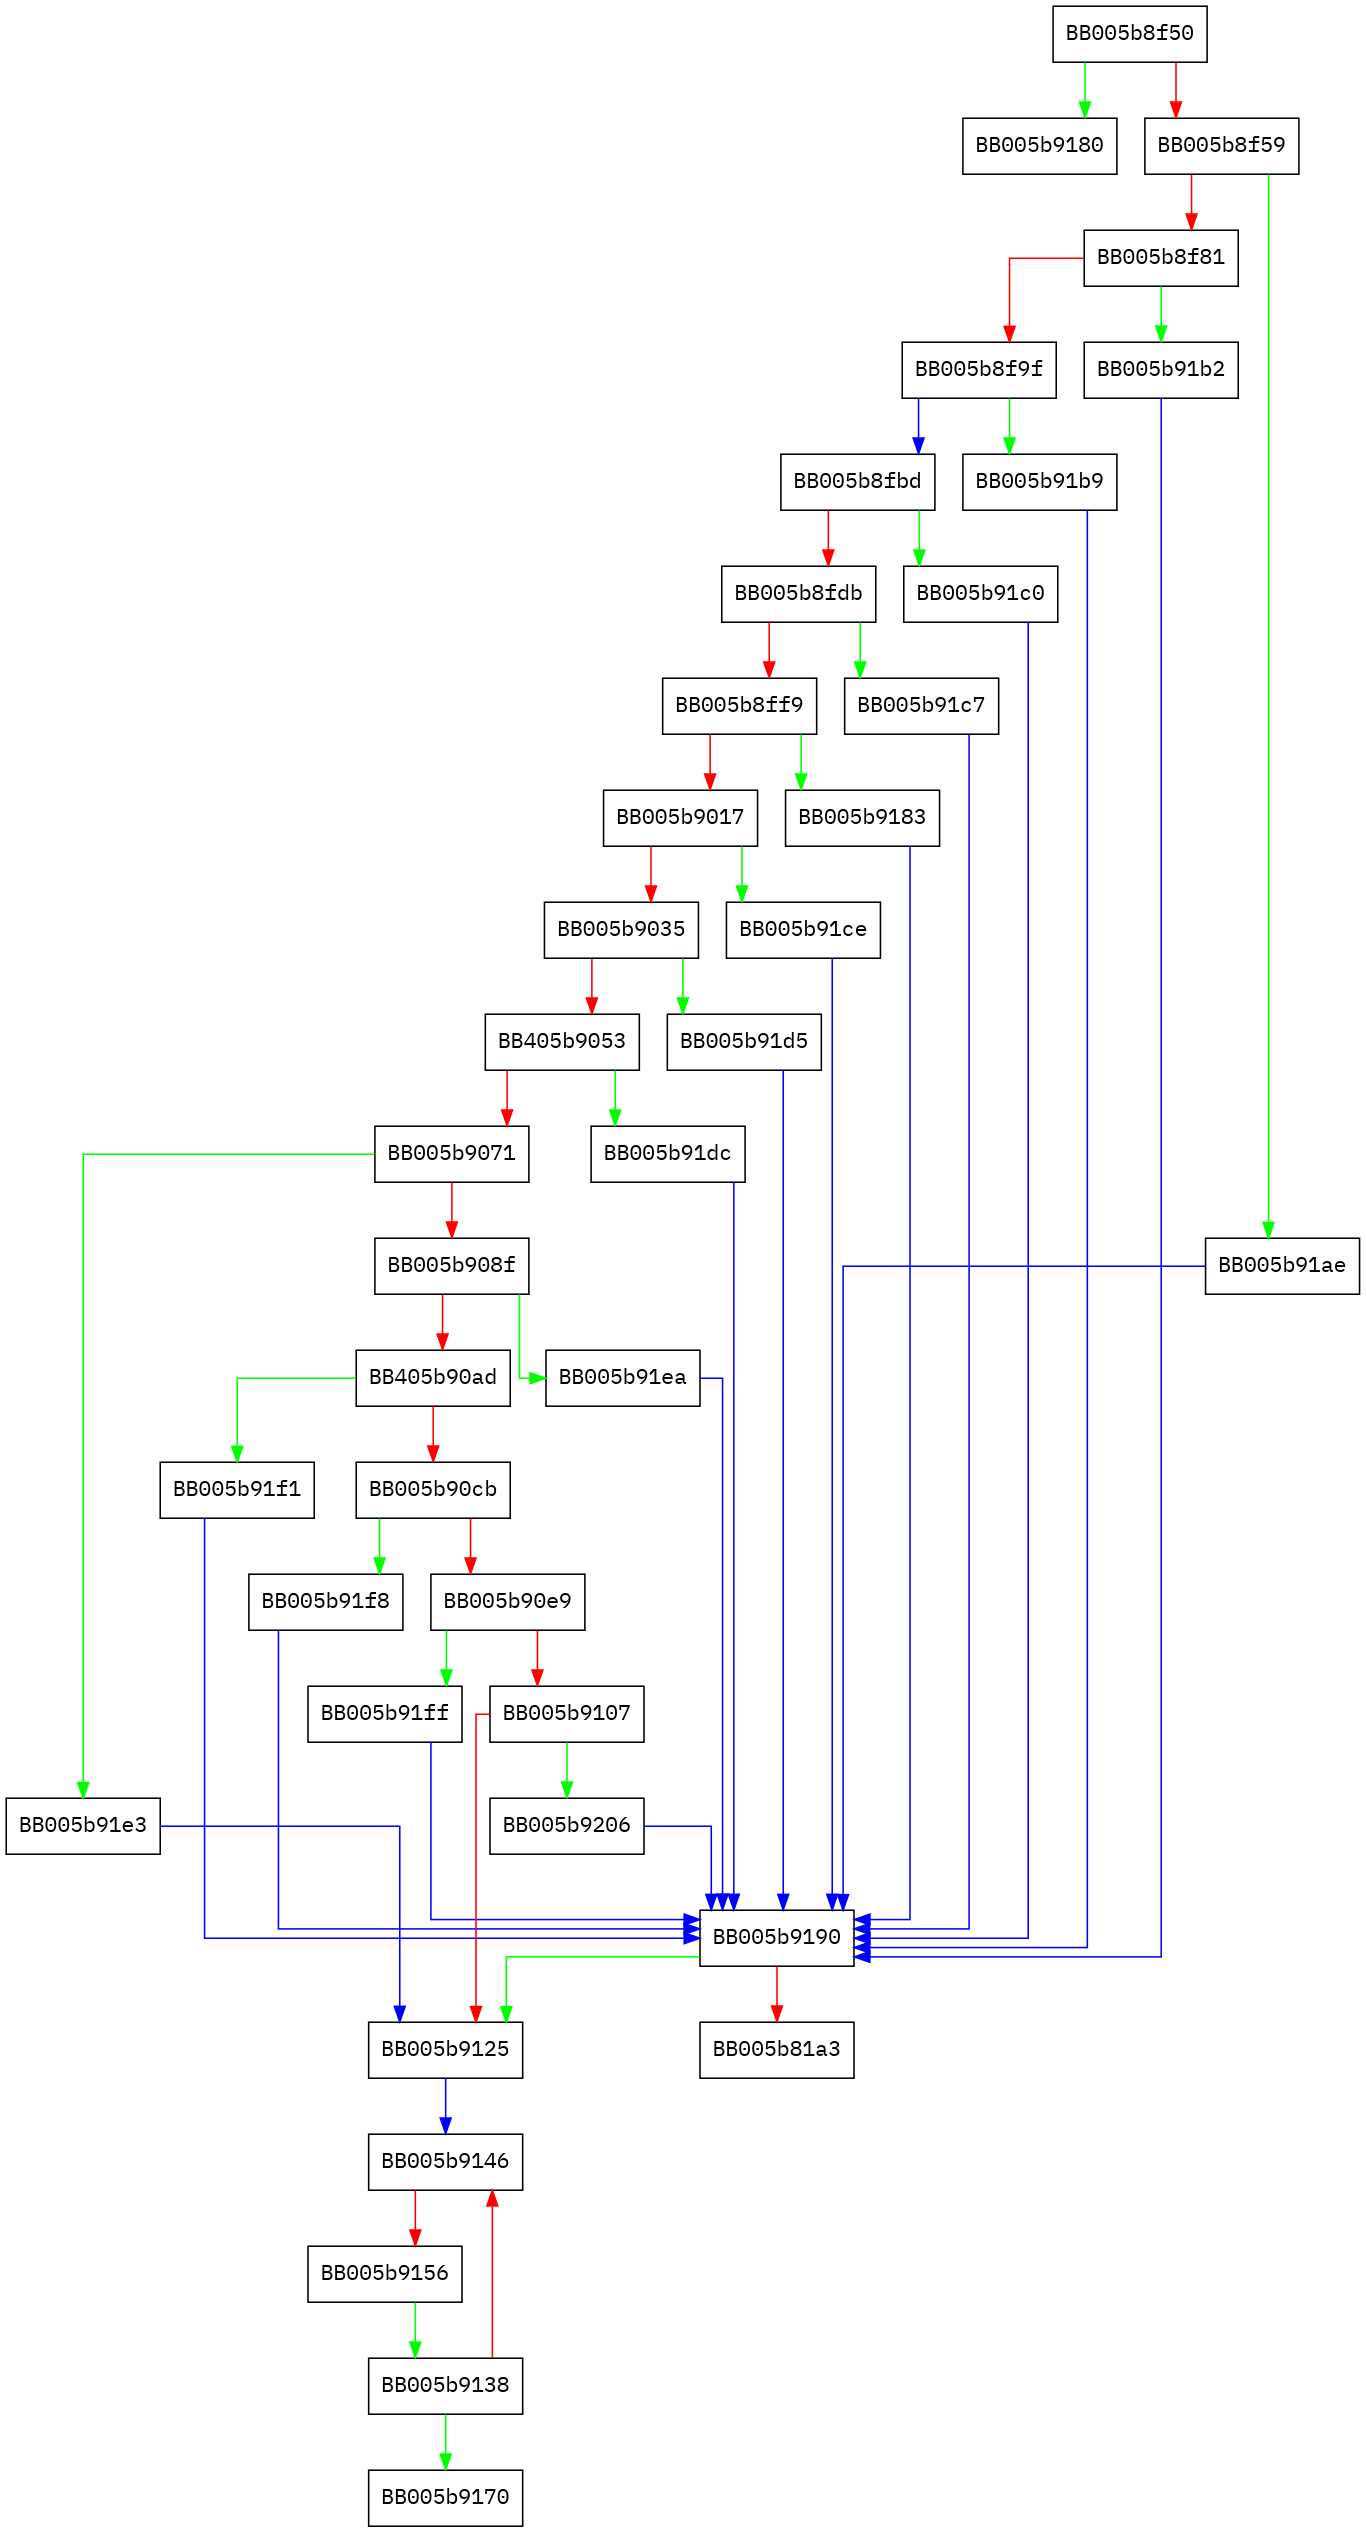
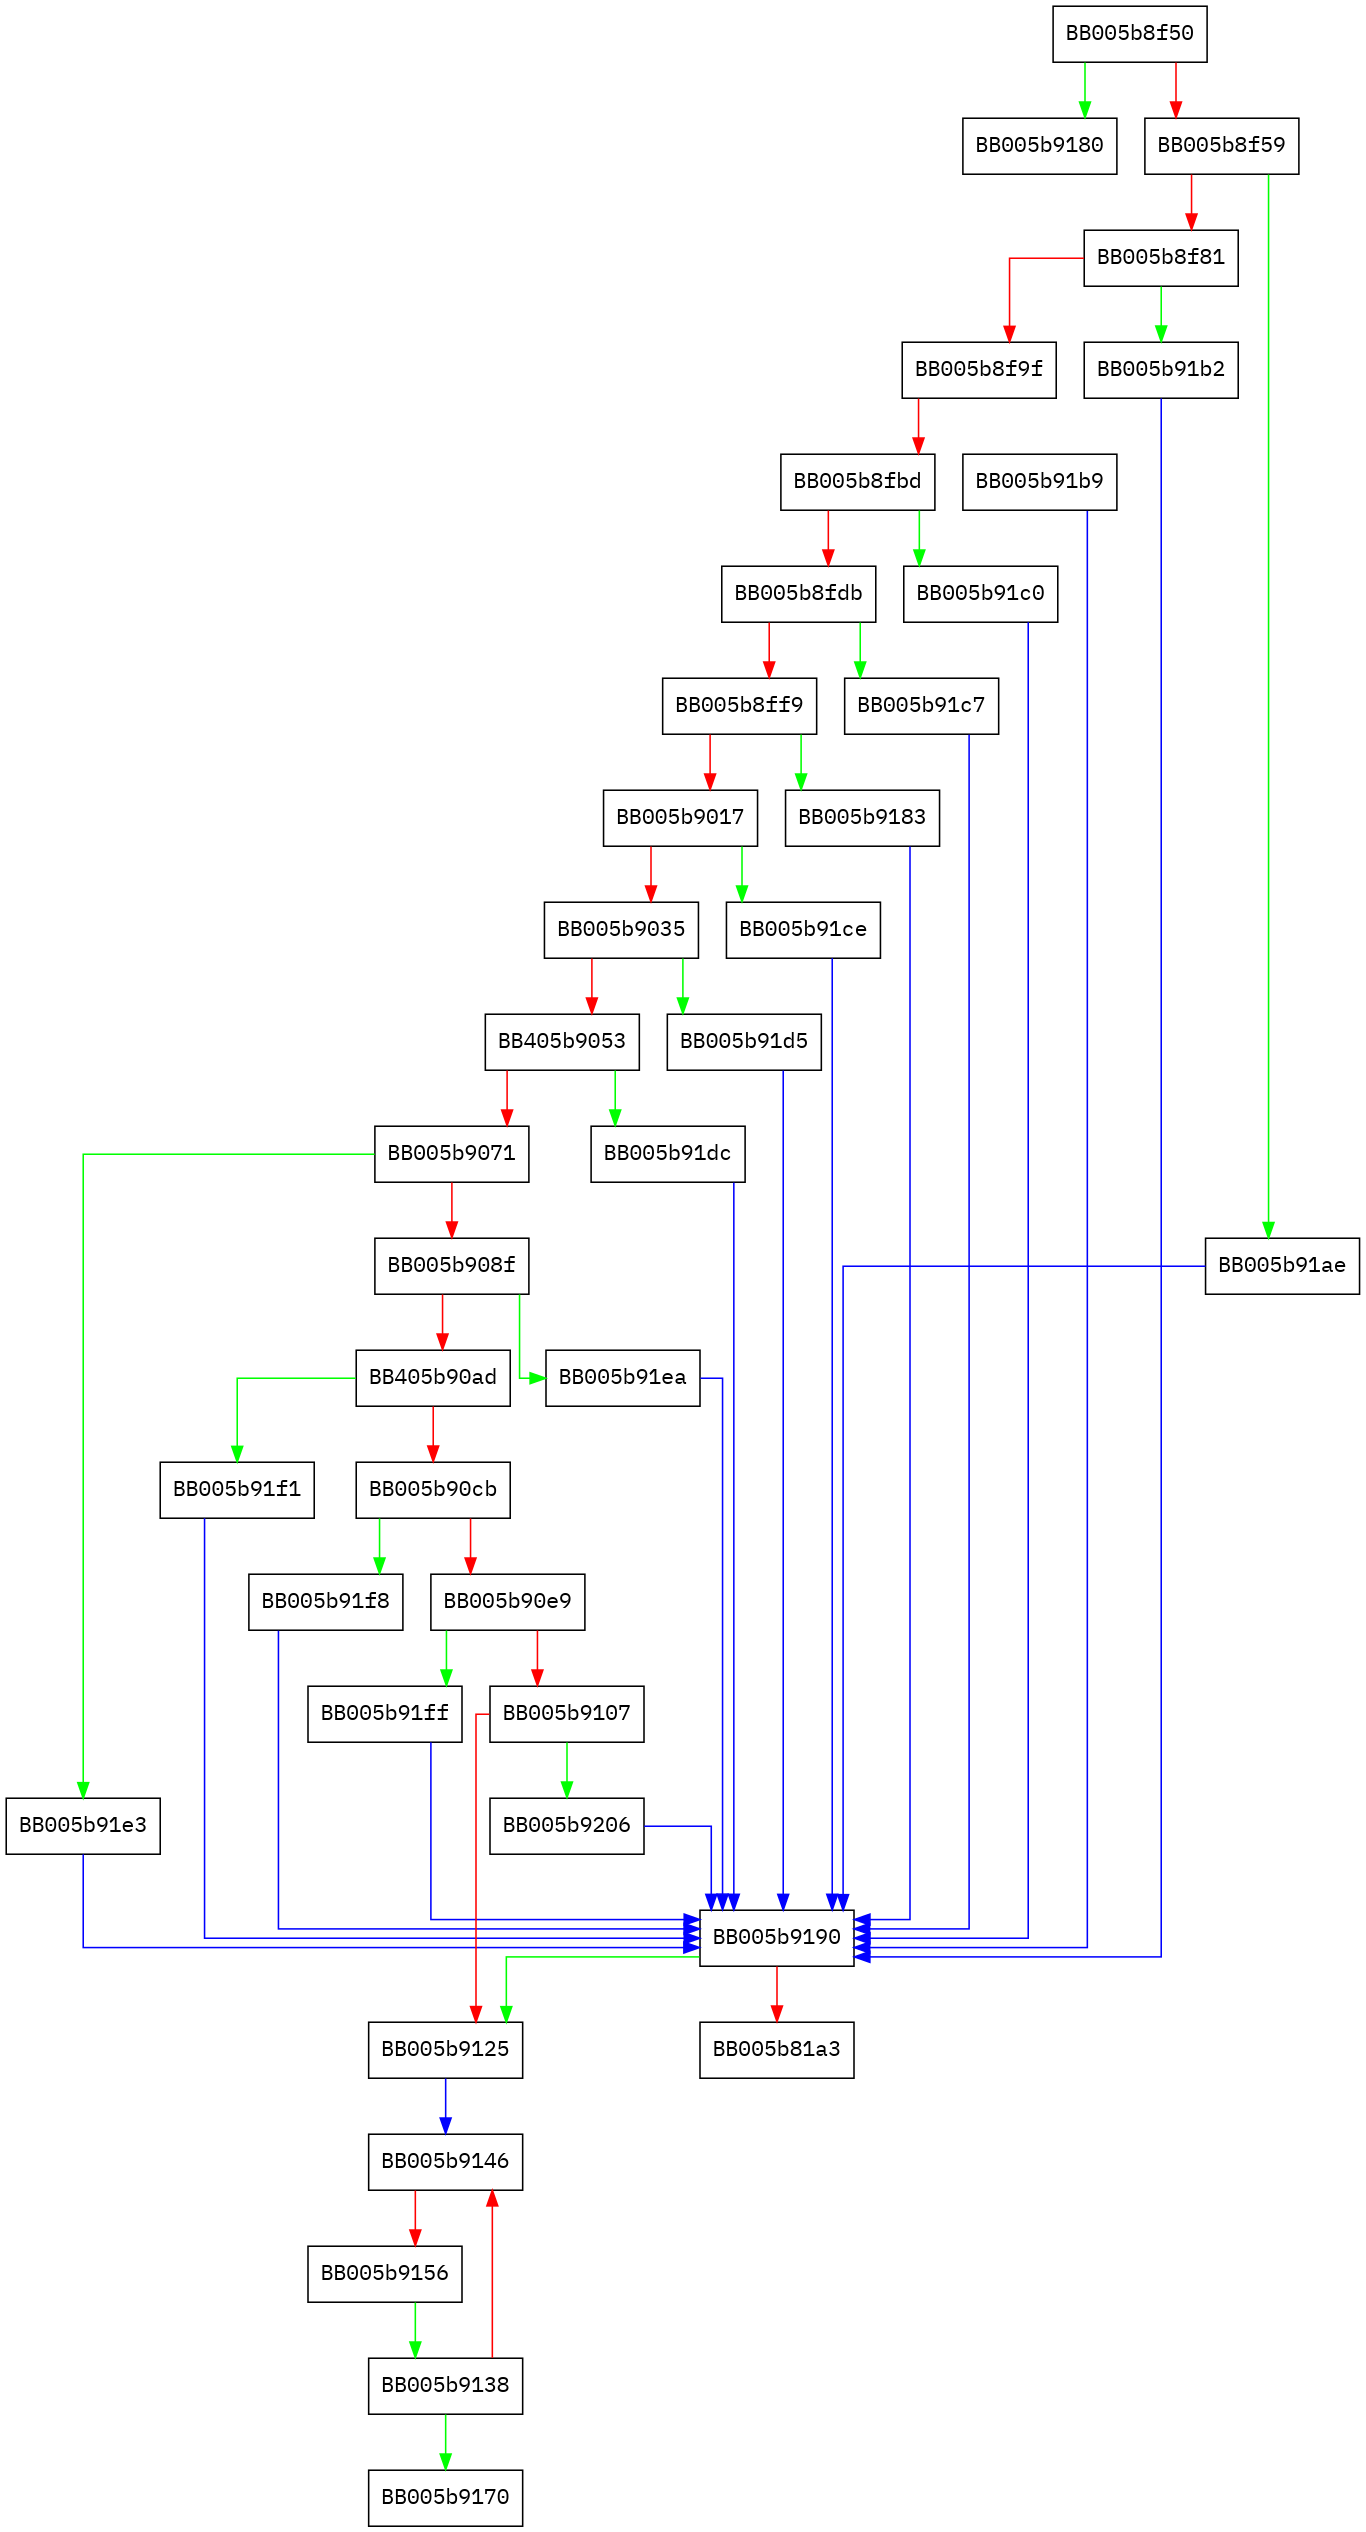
edge "BB005b8f9f" -> "BB005b8fbd": color blue -> red
edge "BB005b8f9f" -> "BB005b91b9": removed
edge "BB005b91e3" -> "BB005b9125": now "BB005b91e3" -> "BB005b9190"
